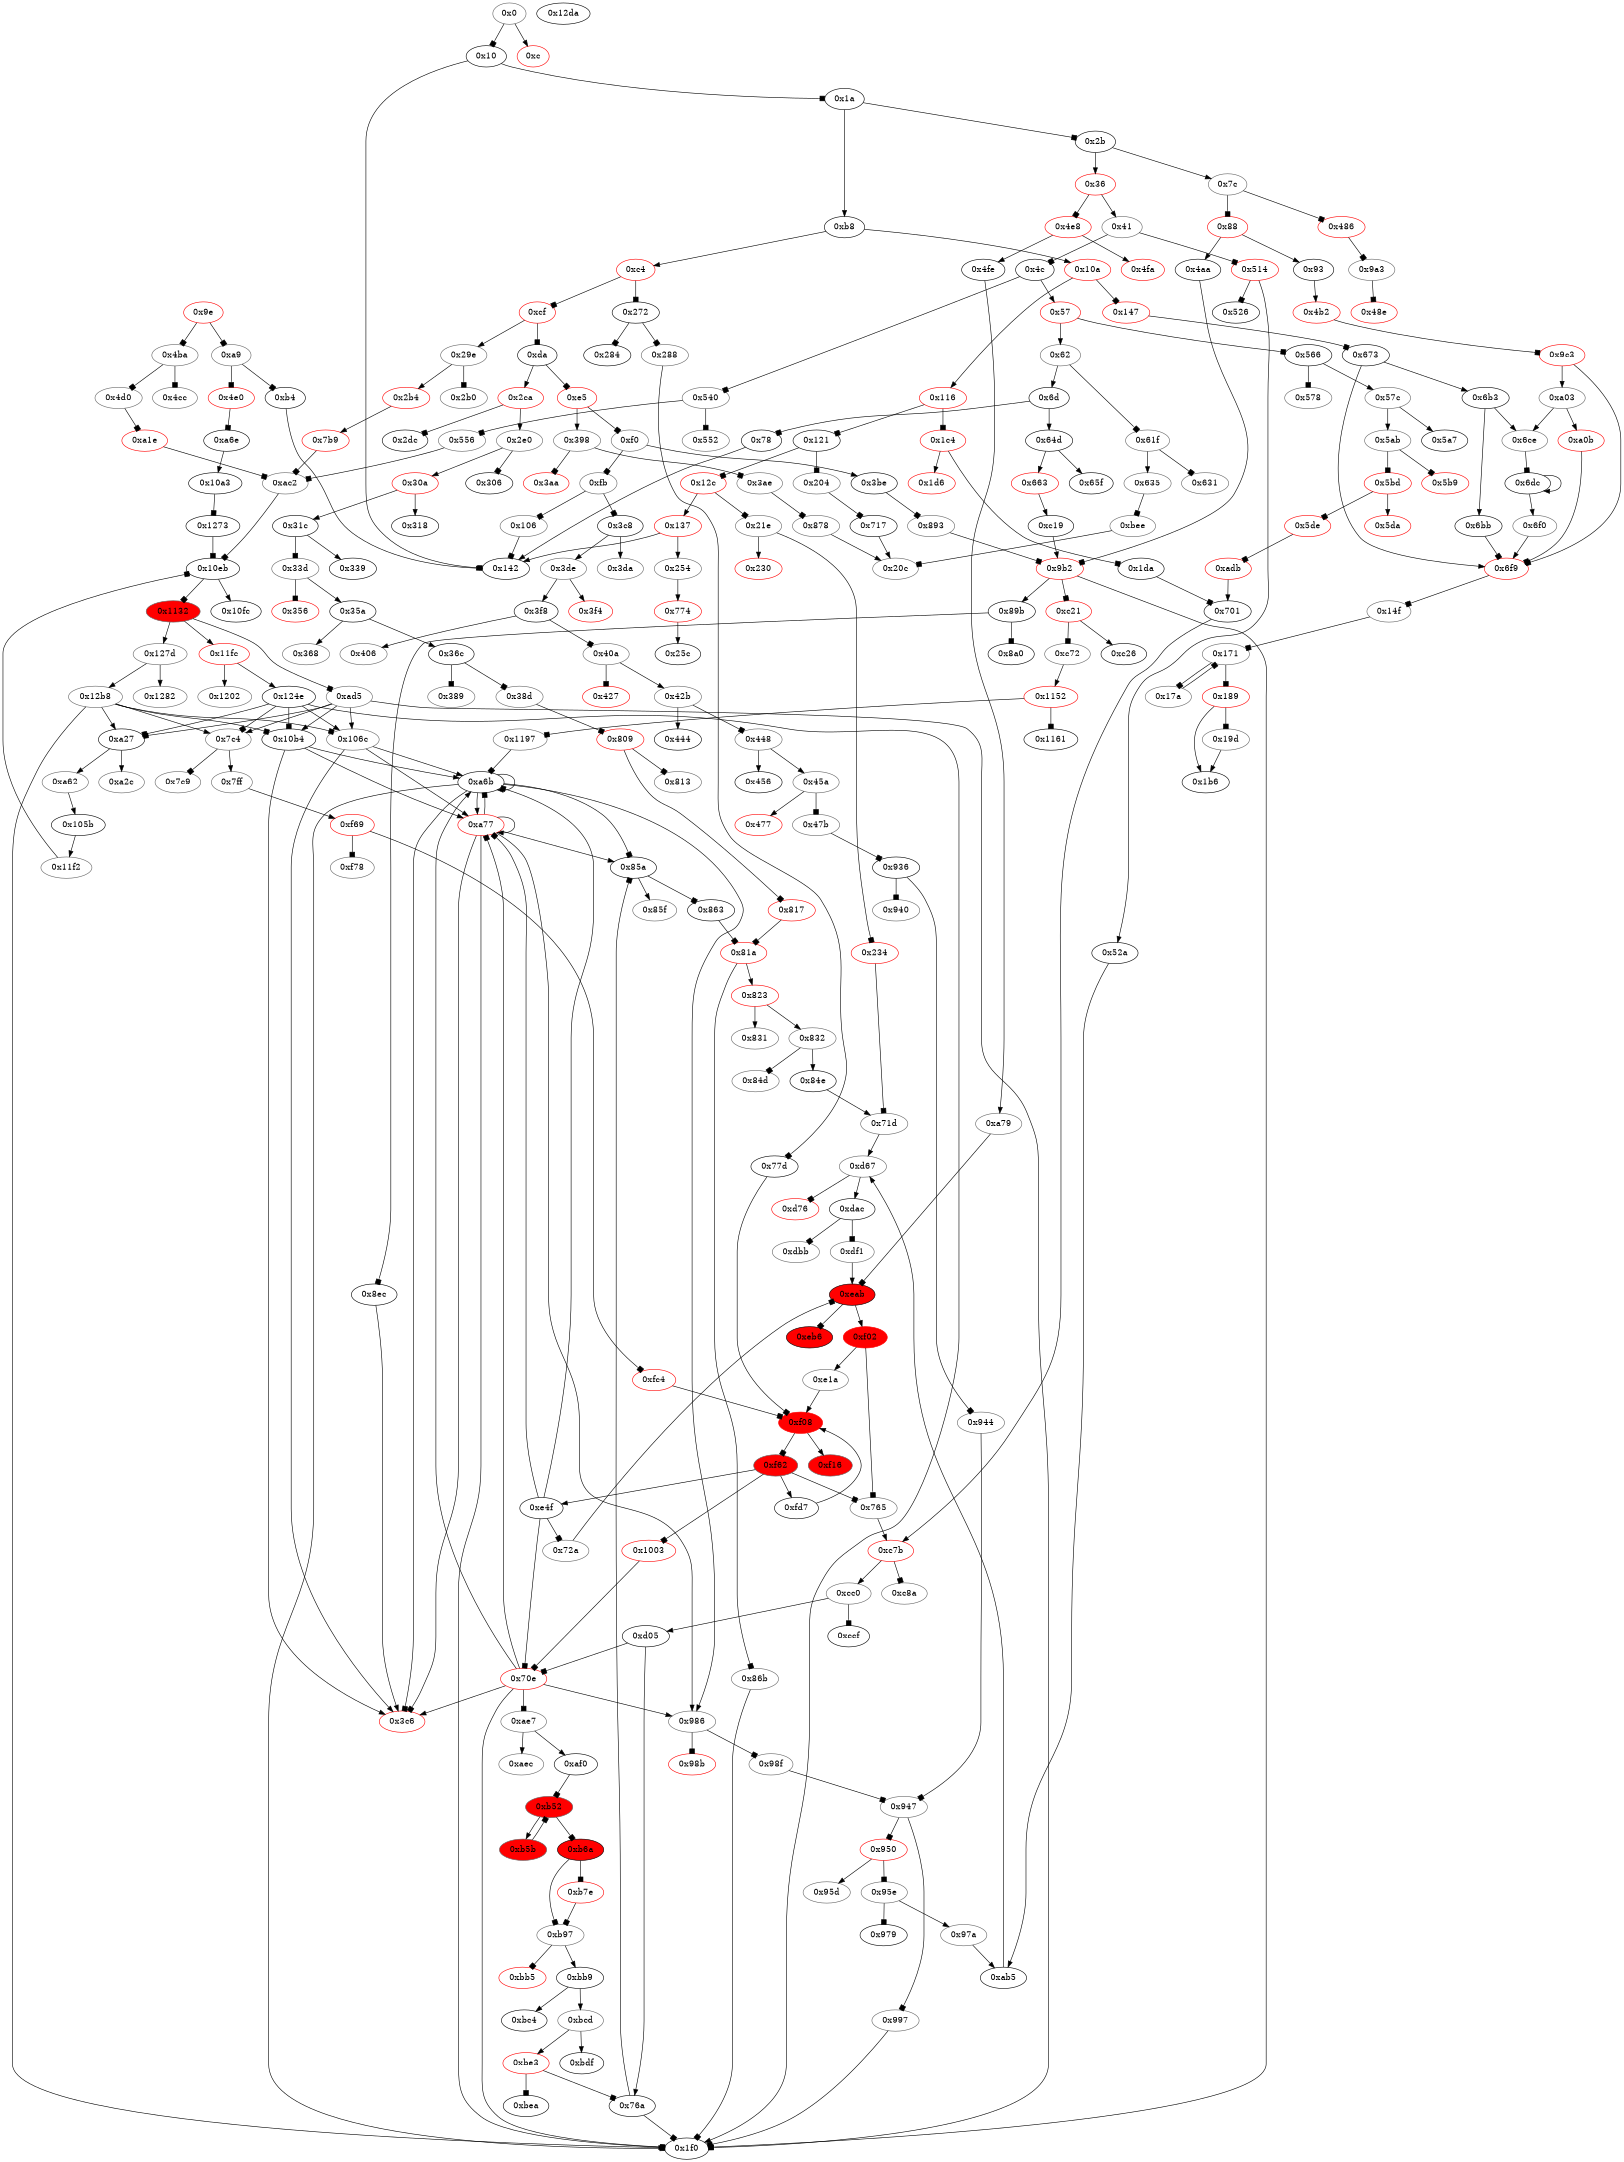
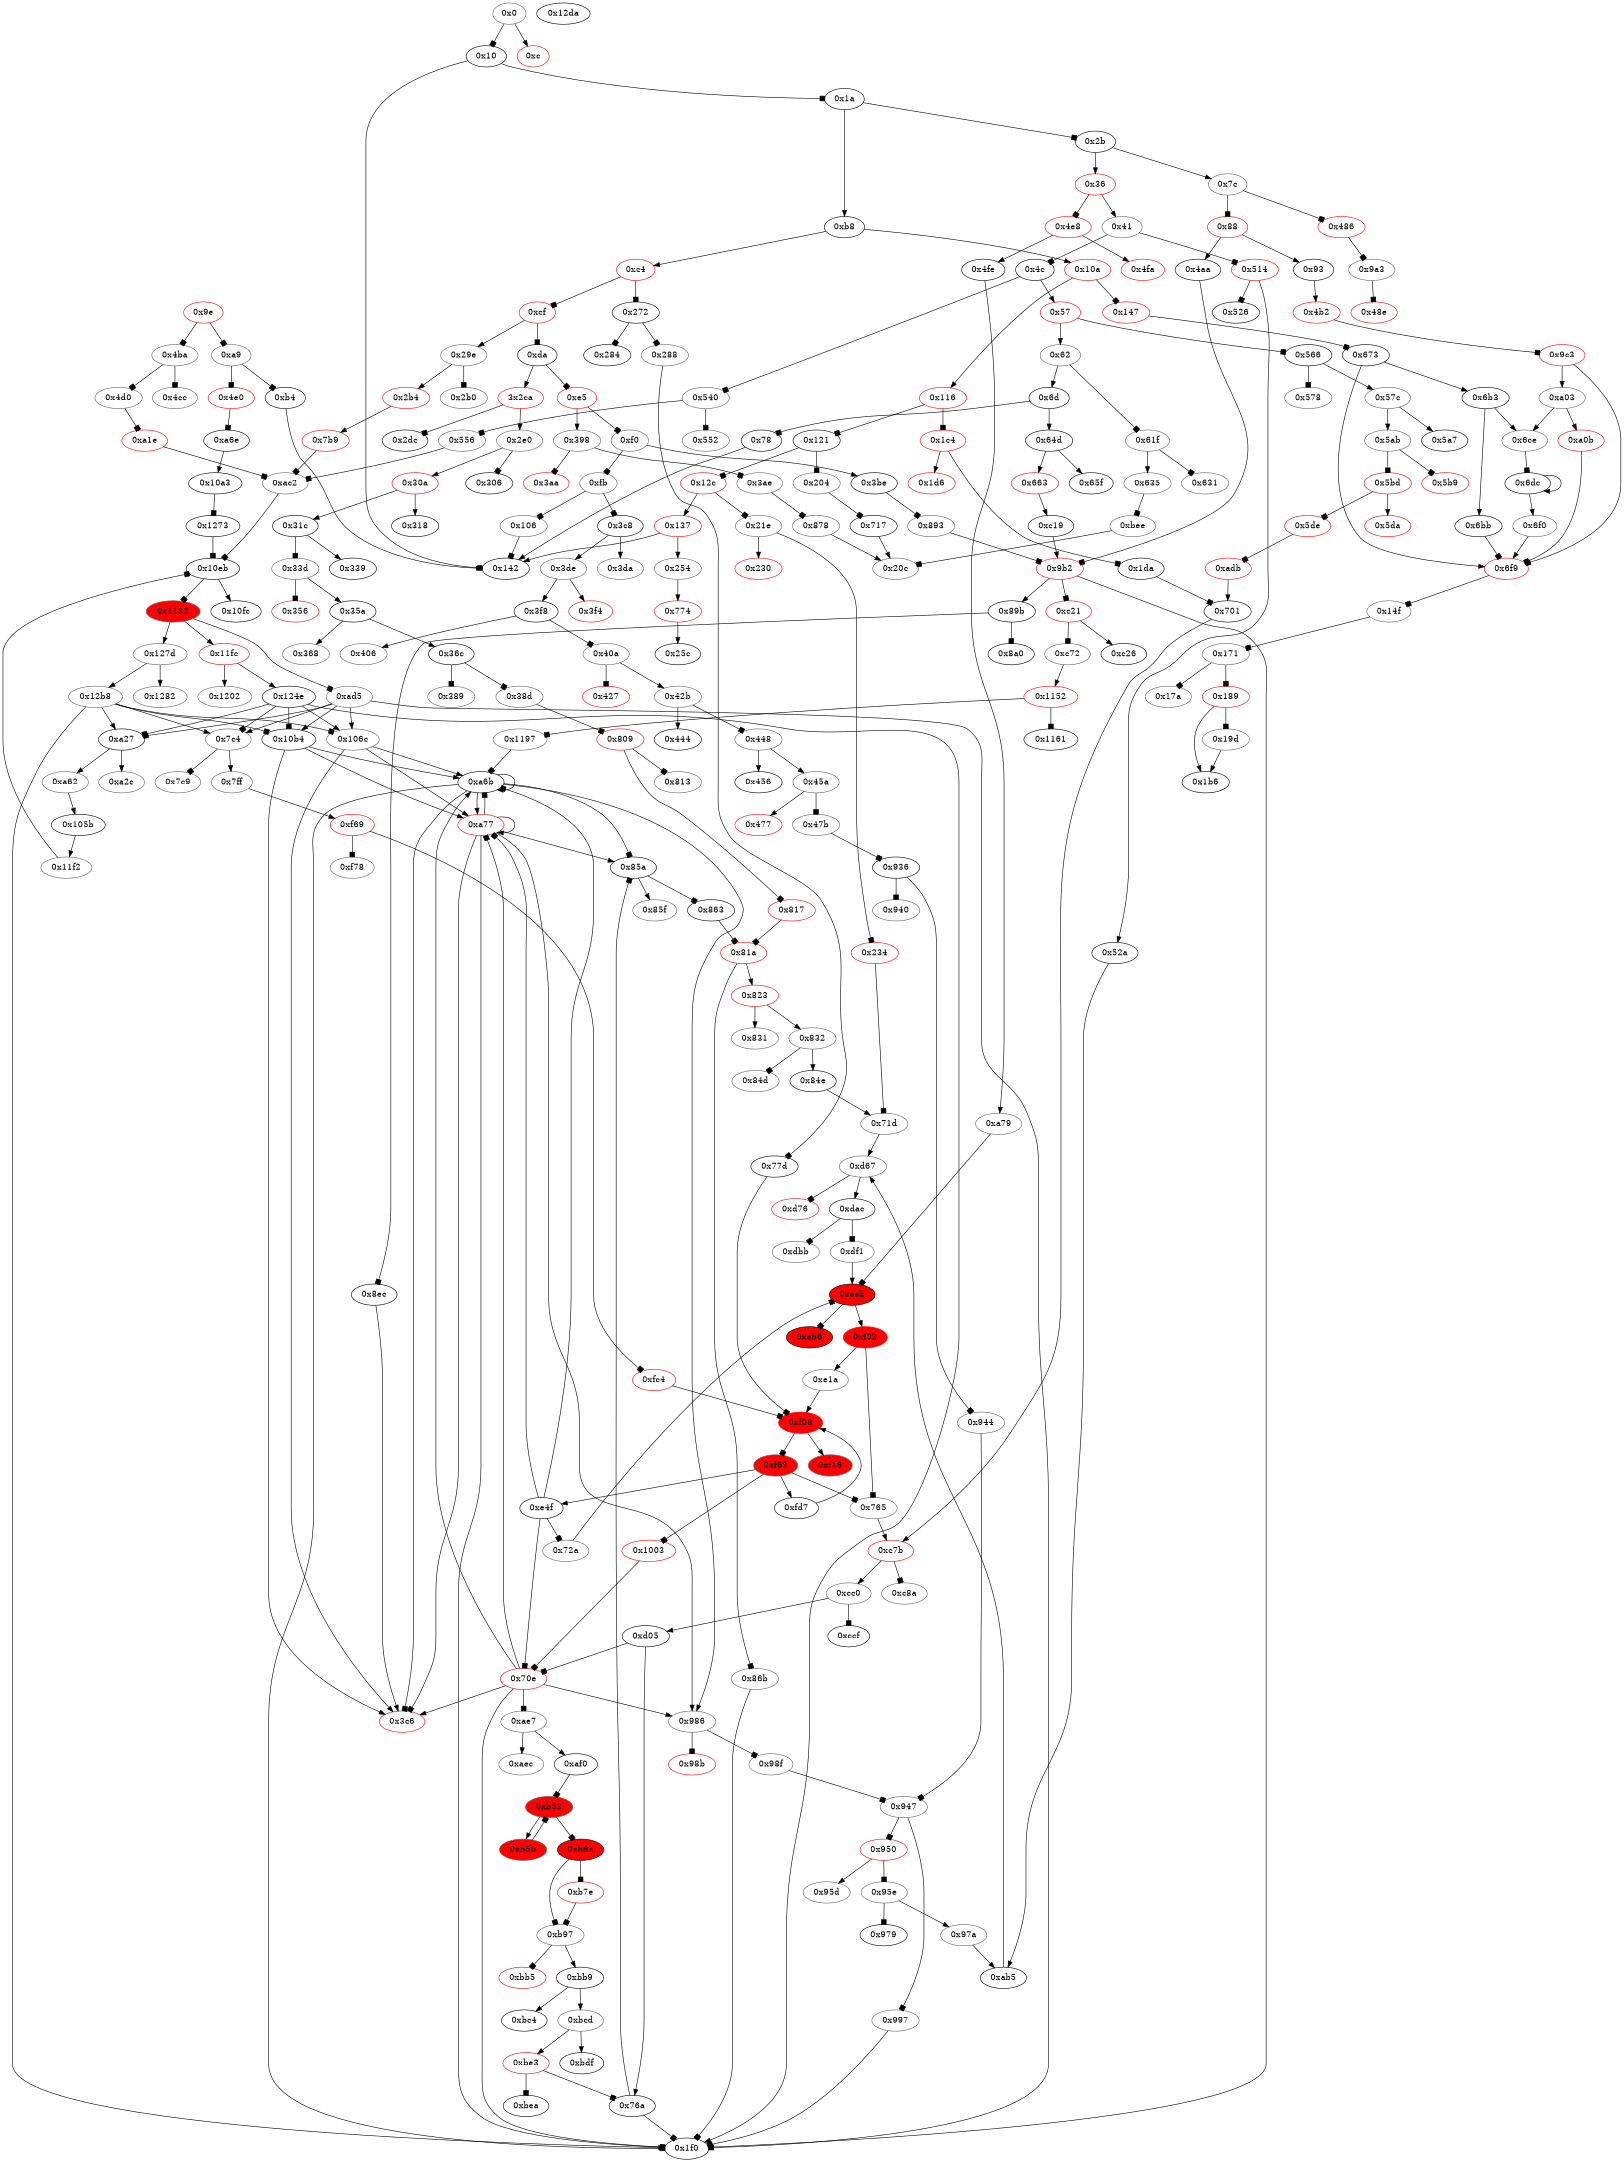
node "0x2ca": label "0x2ca" -> "3x2ca"
edge "0x17a" -> "0x171": removed
